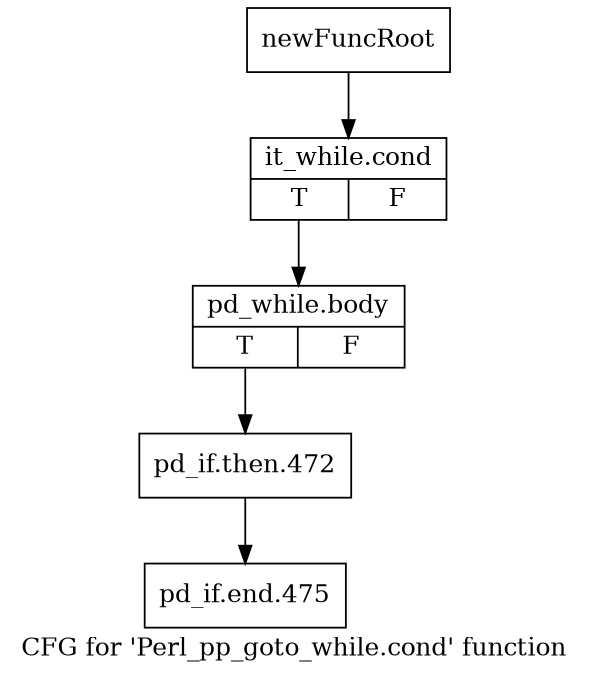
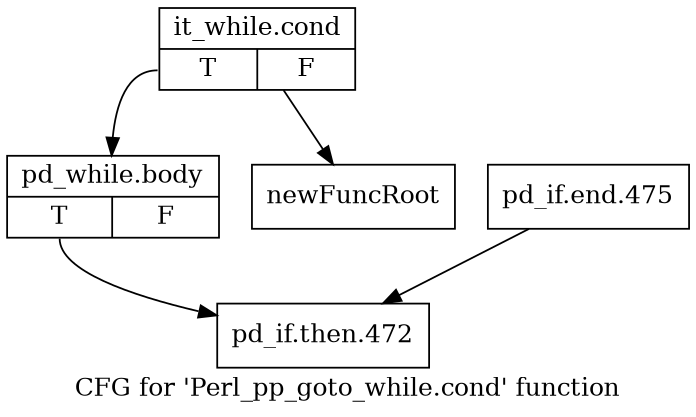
edge "newFuncRoot" -> "it_while.cond": reversed
edge "pd_if.then.472" -> "pd_if.end.475": reversed
